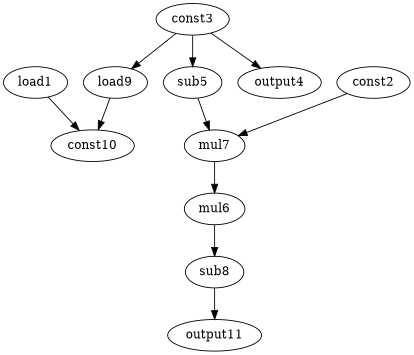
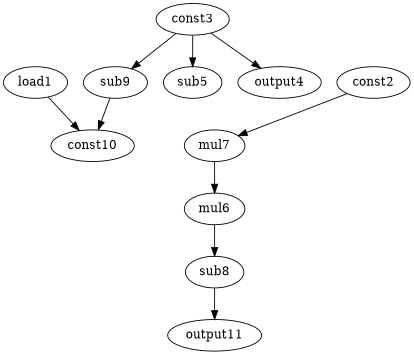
node "load9": label "load9" -> "sub9"
edge "sub5" -> "mul7": removed
